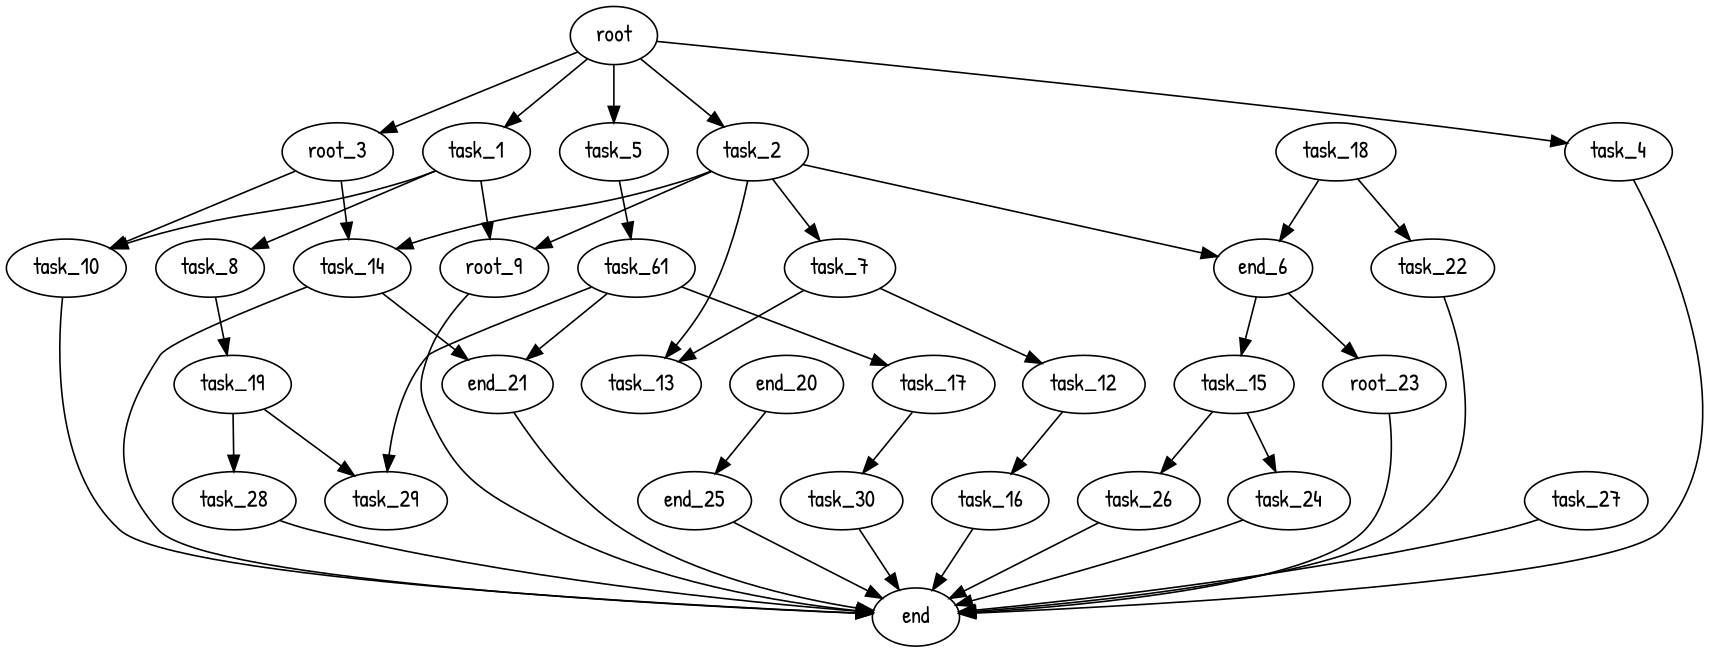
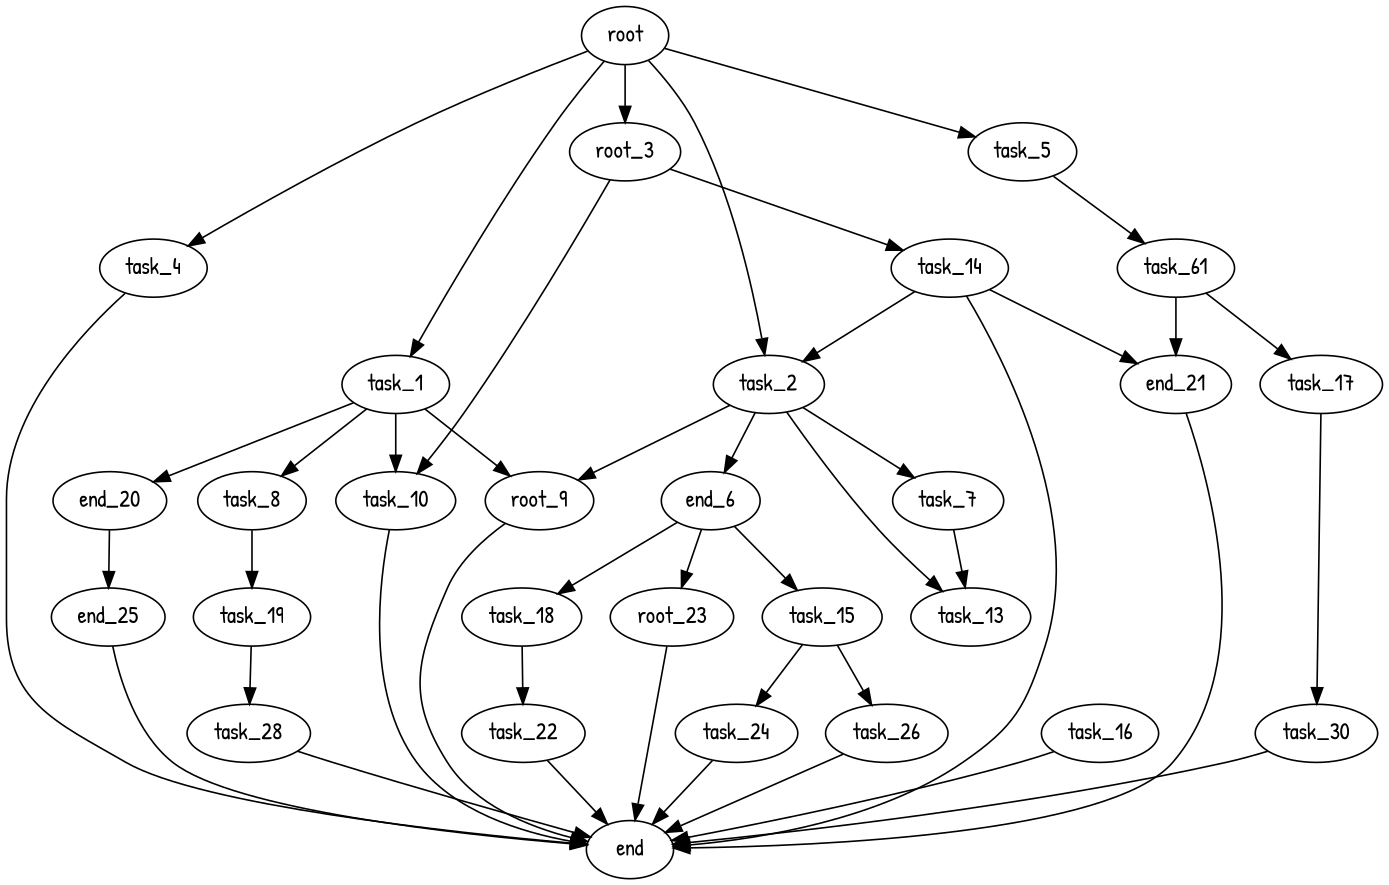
edge "task_18" -> "end_6": reversed
edge "task_2" -> "task_14": reversed
node "task_12": removed
edge "task_1" -> "end_20": added
node "task_29": removed
node "task_27": removed
